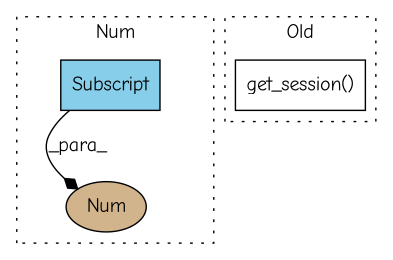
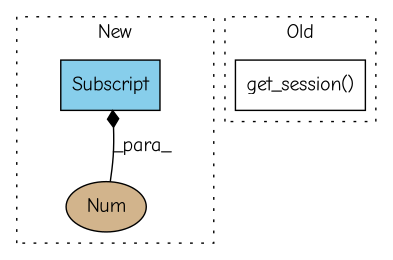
cluster "Num": label "Num" -> "New"
edge "Subscript" -> "Num": reversed
